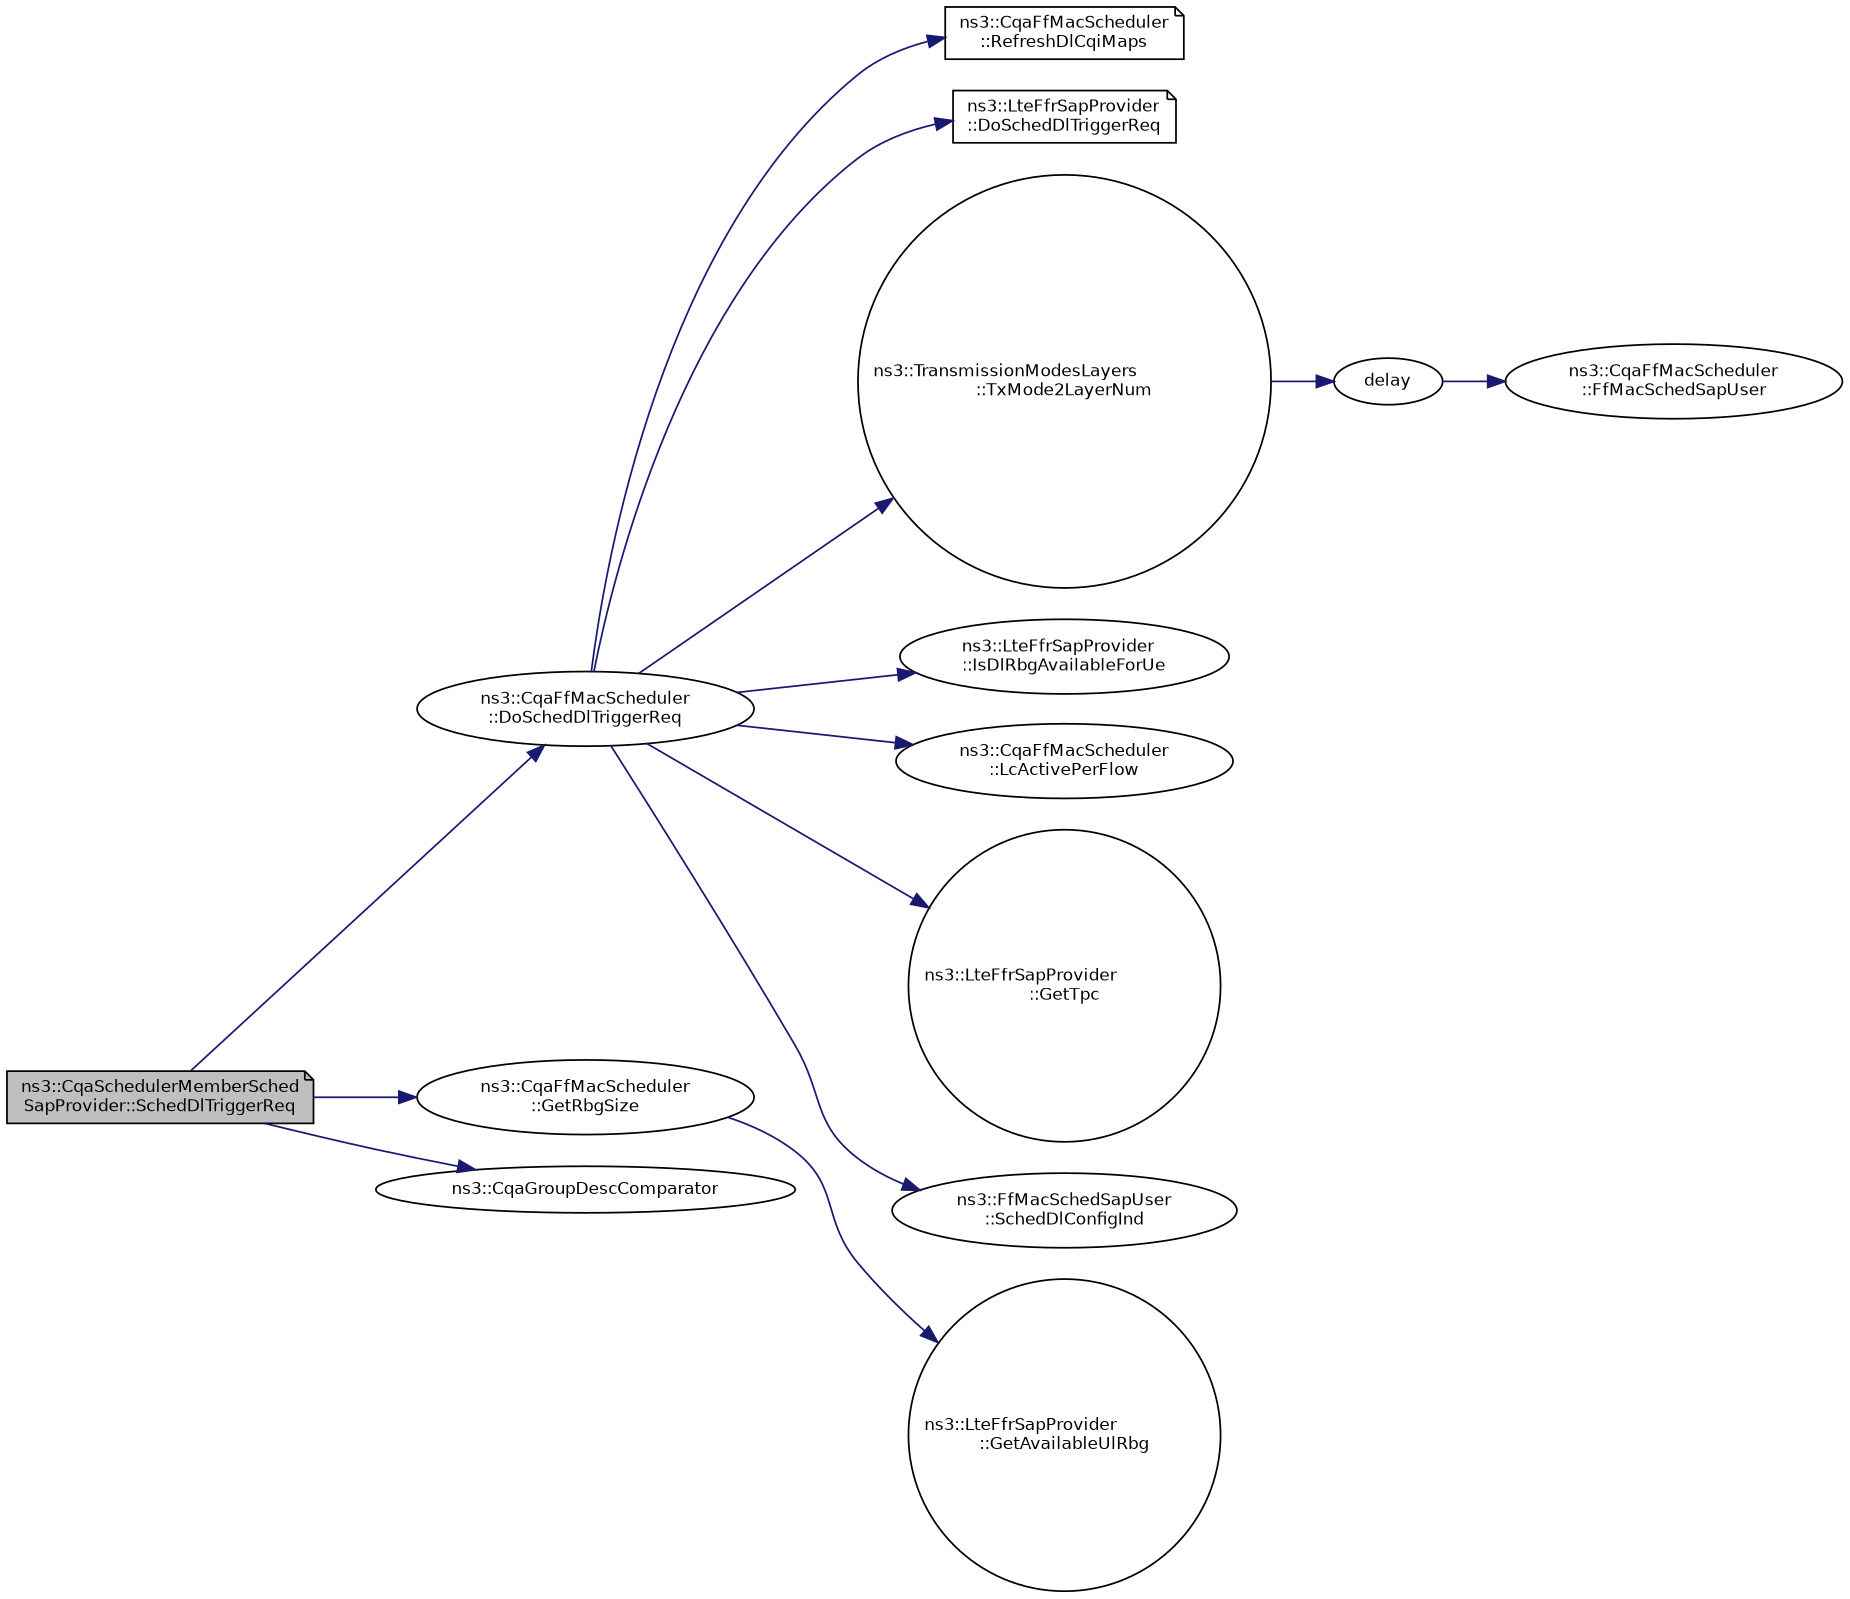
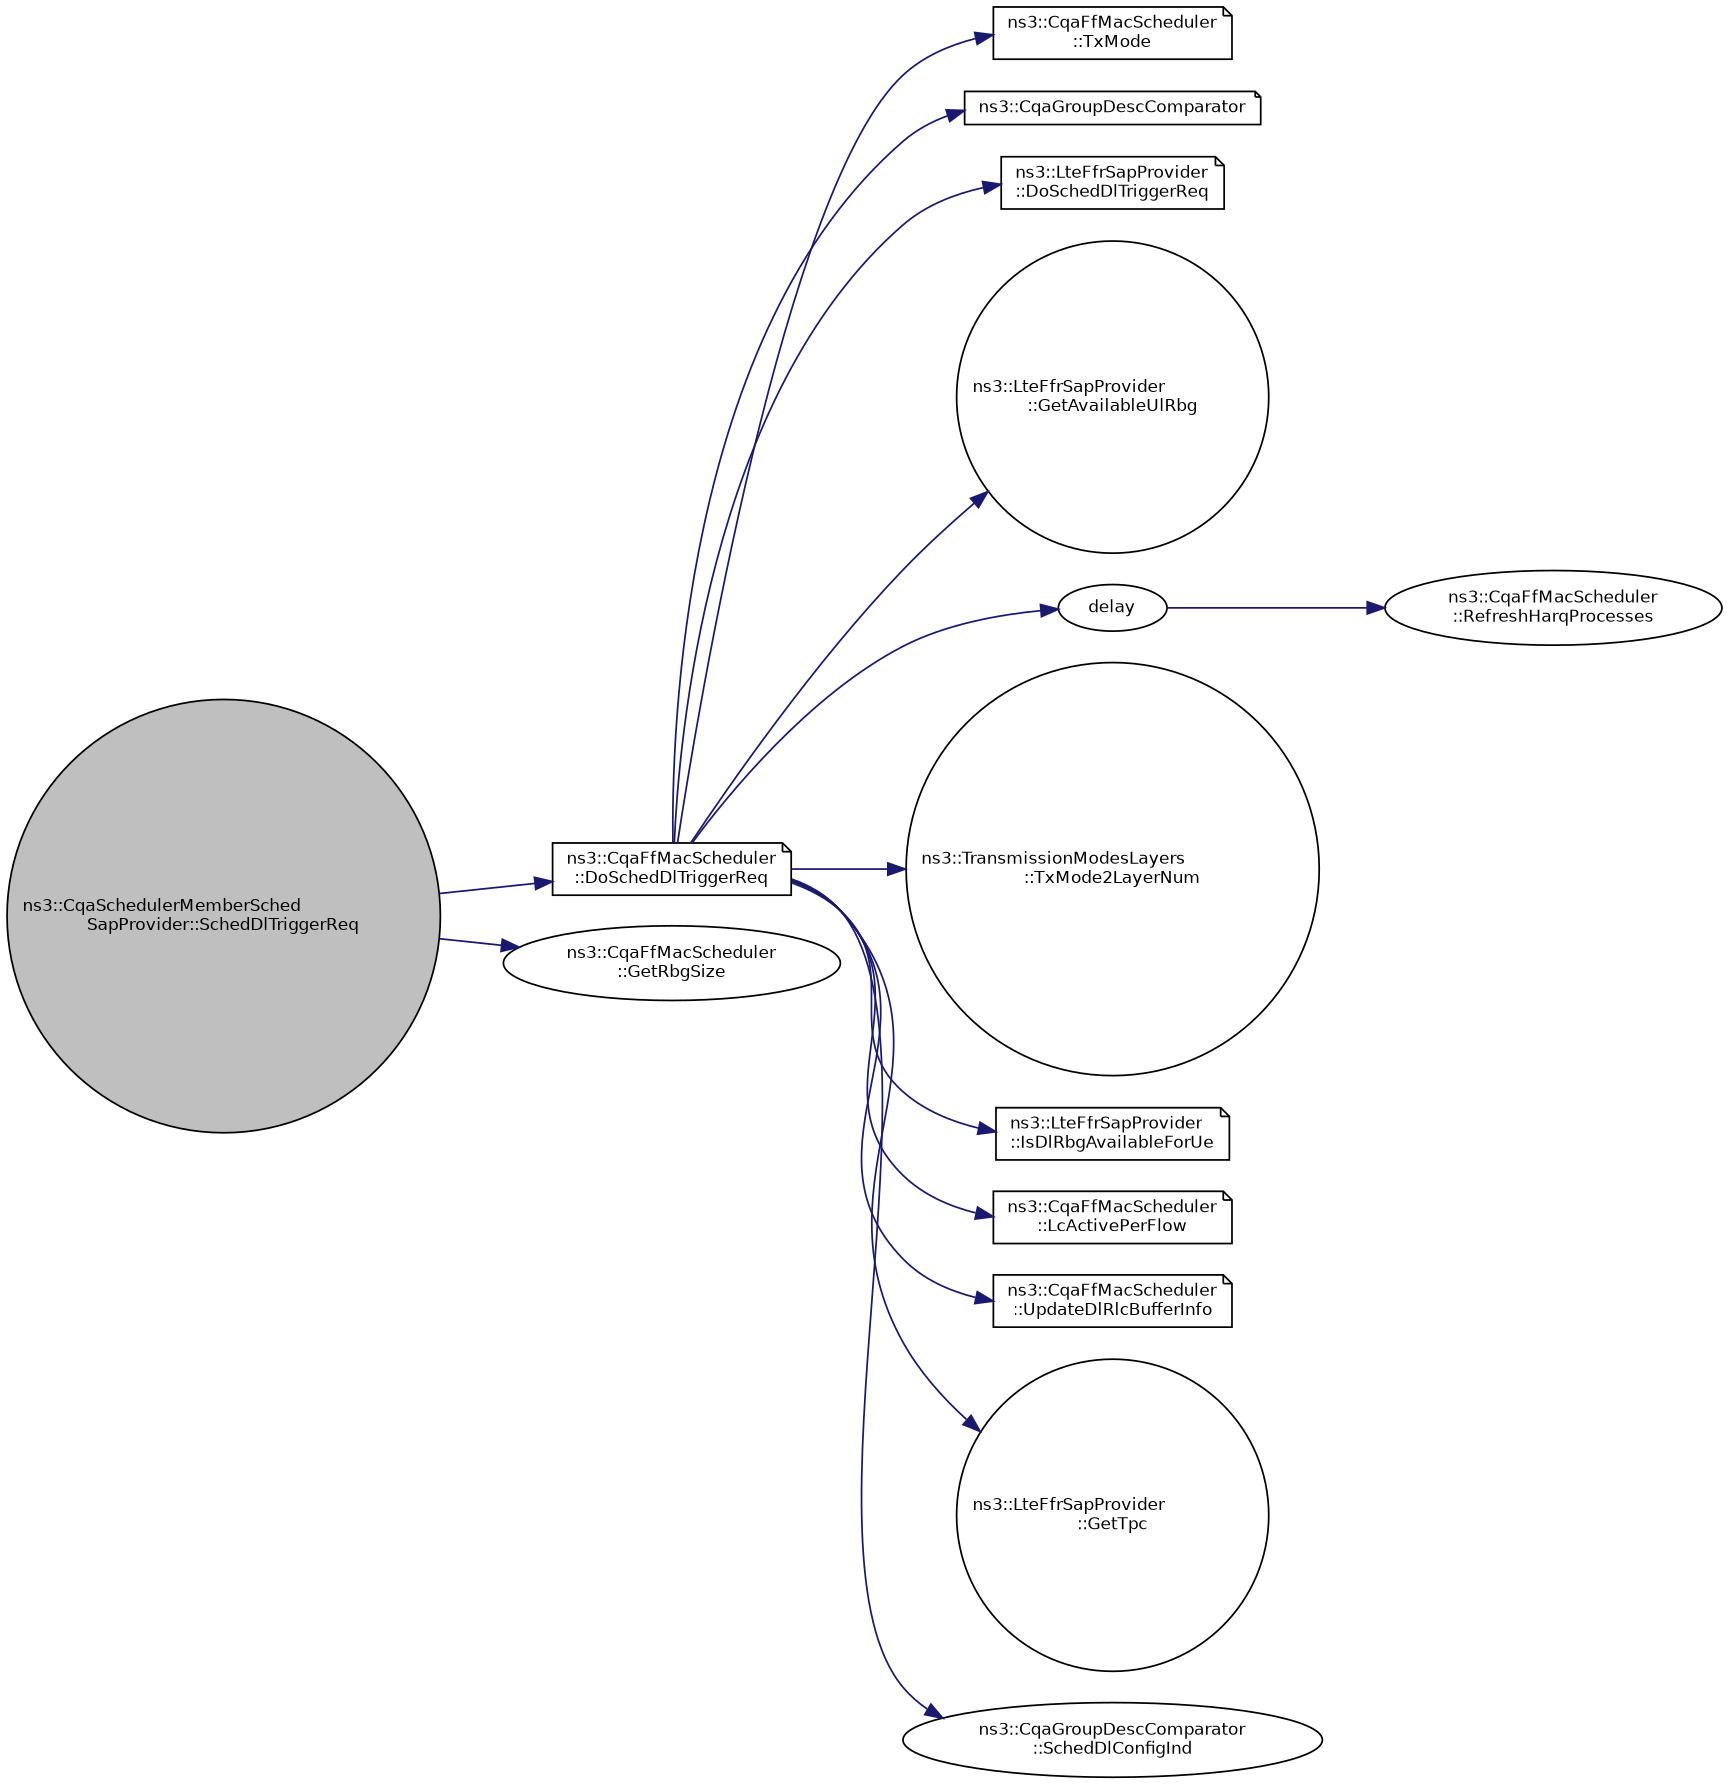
node "ns3::CqaFfMacScheduler ::RefreshDlCqiMaps": label "ns3::CqaFfMacScheduler ::RefreshDlCqiMaps" -> "ns3::CqaFfMacScheduler ::TxMode"
edge "ns3::TransmissionModesLayers ::TxMode2LayerNum" -> "delay": now "ns3::CqaFfMacScheduler ::DoSchedDlTriggerReq" -> "delay"
node "ns3::CqaFfMacScheduler ::FfMacSchedSapUser": label "ns3::CqaFfMacScheduler ::FfMacSchedSapUser" -> "ns3::CqaFfMacScheduler ::RefreshHarqProcesses"
node "ns3::LteFfrSapProvider ::IsDlRbgAvailableForUe": shape ellipse -> note
node "ns3::CqaFfMacScheduler ::DoSchedDlTriggerReq": shape ellipse -> note
node "ns3::CqaFfMacScheduler ::LcActivePerFlow": shape ellipse -> note
node "ns3::CqaSchedulerMemberSched SapProvider::SchedDlTriggerReq": shape note -> circle
edge "ns3::CqaSchedulerMemberSched SapProvider::SchedDlTriggerReq" -> "ns3::CqaGroupDescComparator": now "ns3::CqaFfMacScheduler ::DoSchedDlTriggerReq" -> "ns3::CqaGroupDescComparator"
node "ns3::CqaGroupDescComparator": shape ellipse -> note
node "ns3::FfMacSchedSapUser ::SchedDlConfigInd": label "ns3::FfMacSchedSapUser ::SchedDlConfigInd" -> "ns3::CqaGroupDescComparator ::SchedDlConfigInd"
edge "ns3::CqaFfMacScheduler ::GetRbgSize" -> "ns3::LteFfrSapProvider ::GetAvailableUlRbg": now "ns3::CqaFfMacScheduler ::DoSchedDlTriggerReq" -> "ns3::LteFfrSapProvider ::GetAvailableUlRbg"
node "ns3::CqaFfMacScheduler ::UpdateDlRlcBufferInfo": added
